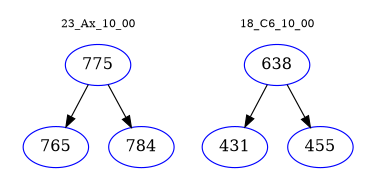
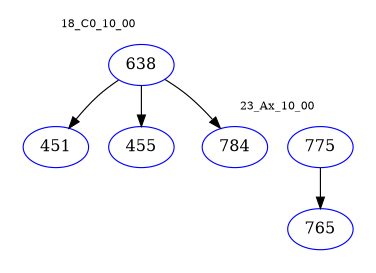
cluster "18_C6_10_00": label "18_C6_10_00" -> "18_C0_10_00"
edge "775" -> "784": now "638" -> "784"
node "431": label "431" -> "451"
